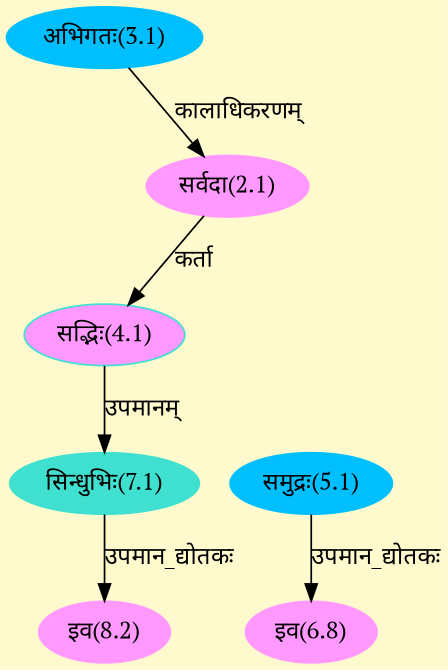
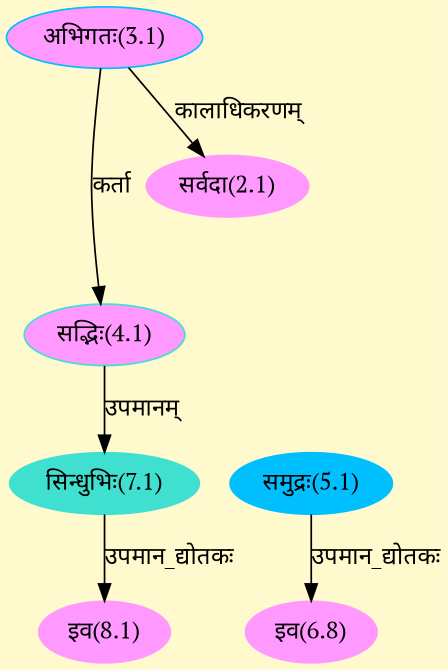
node "अभिगतः(3.1)": fillcolor #00bfff -> #ff99ff
edge "सर्वदा(2.1)" -> "सद्भिः(4.1)": now "अभिगतः(3.1)" -> "सद्भिः(4.1)"
node "इव(8.2)": label "इव(8.2)" -> "इव(8.1)"
